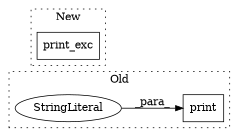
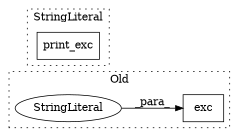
cluster "New": label "New" -> "StringLiteral"
node "print": label "print" -> "exc"
